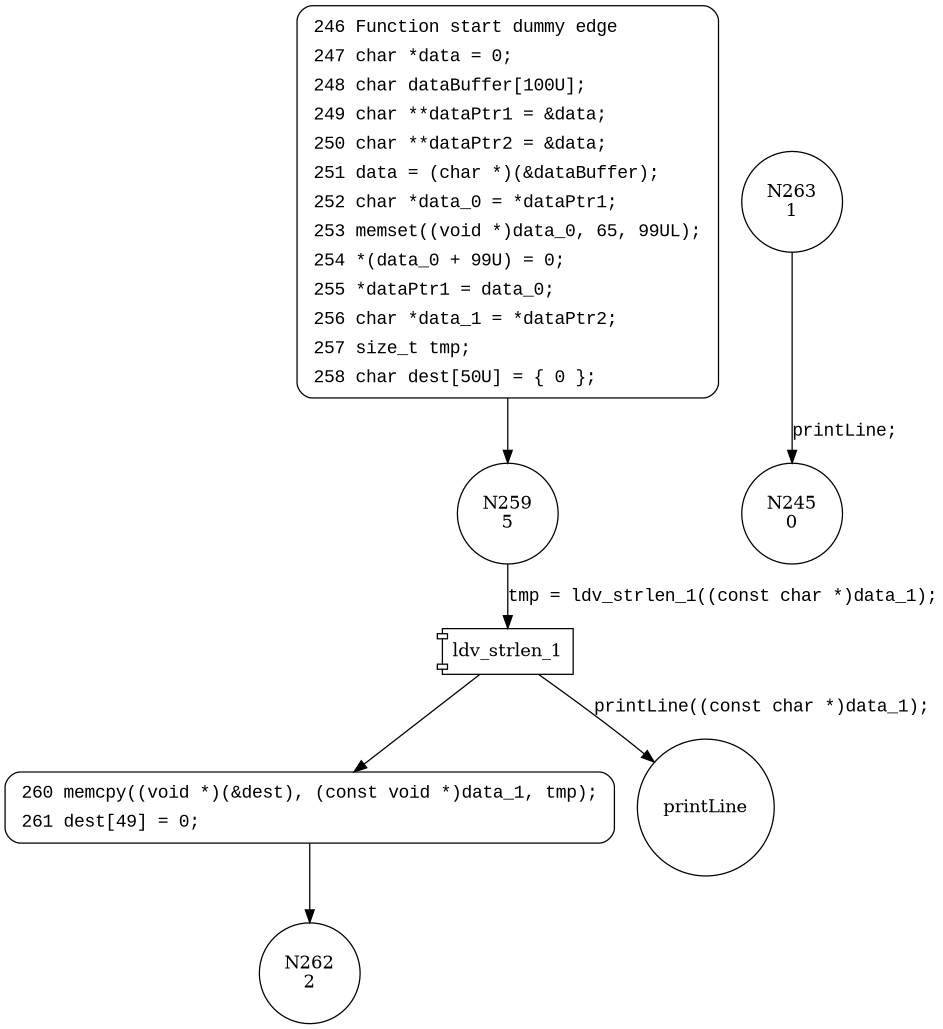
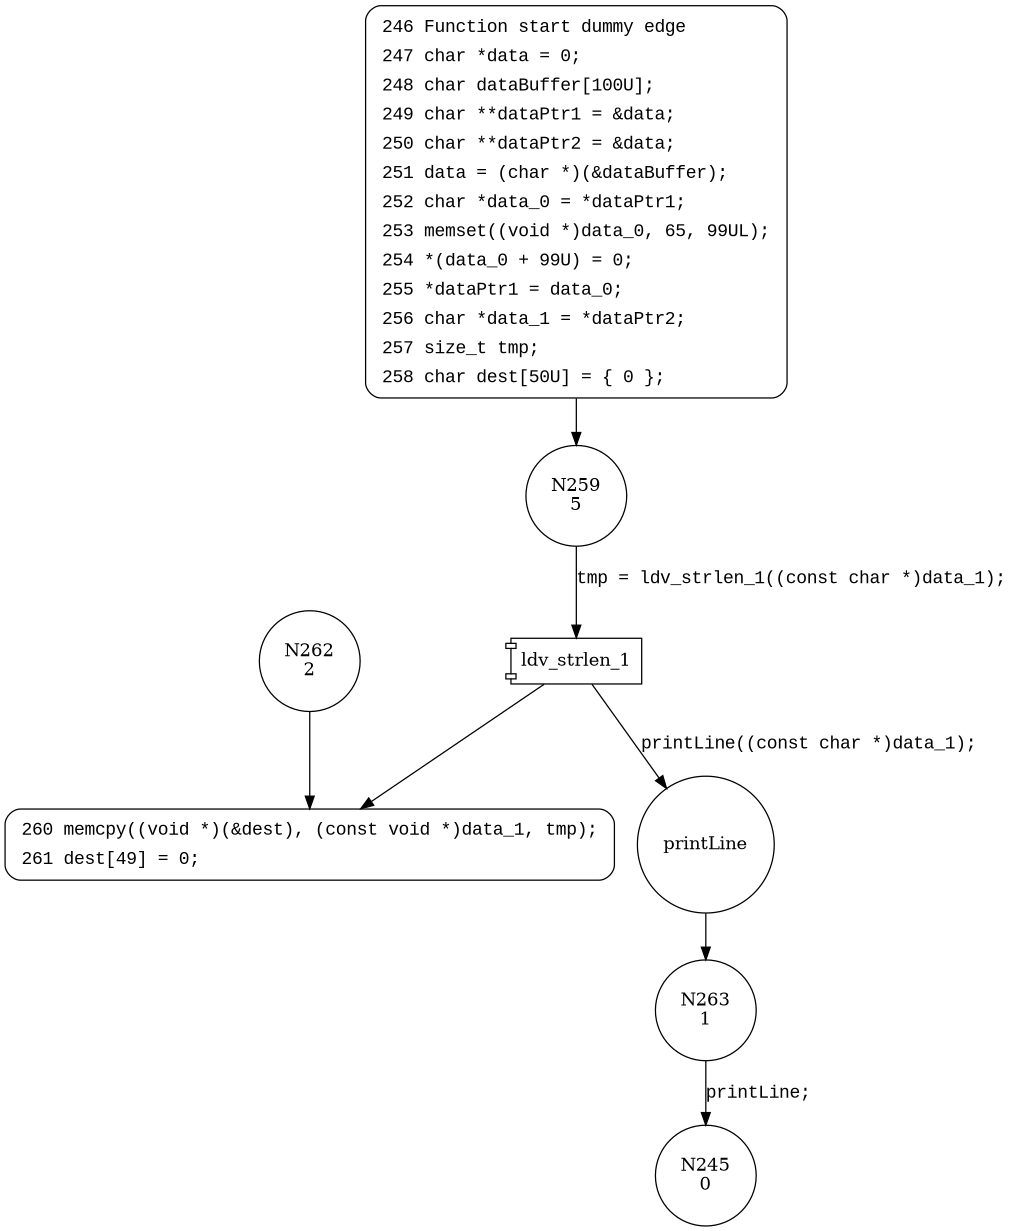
edge "260" -> "N262 2": reversed
edge "printLine" -> "N263 1": added
